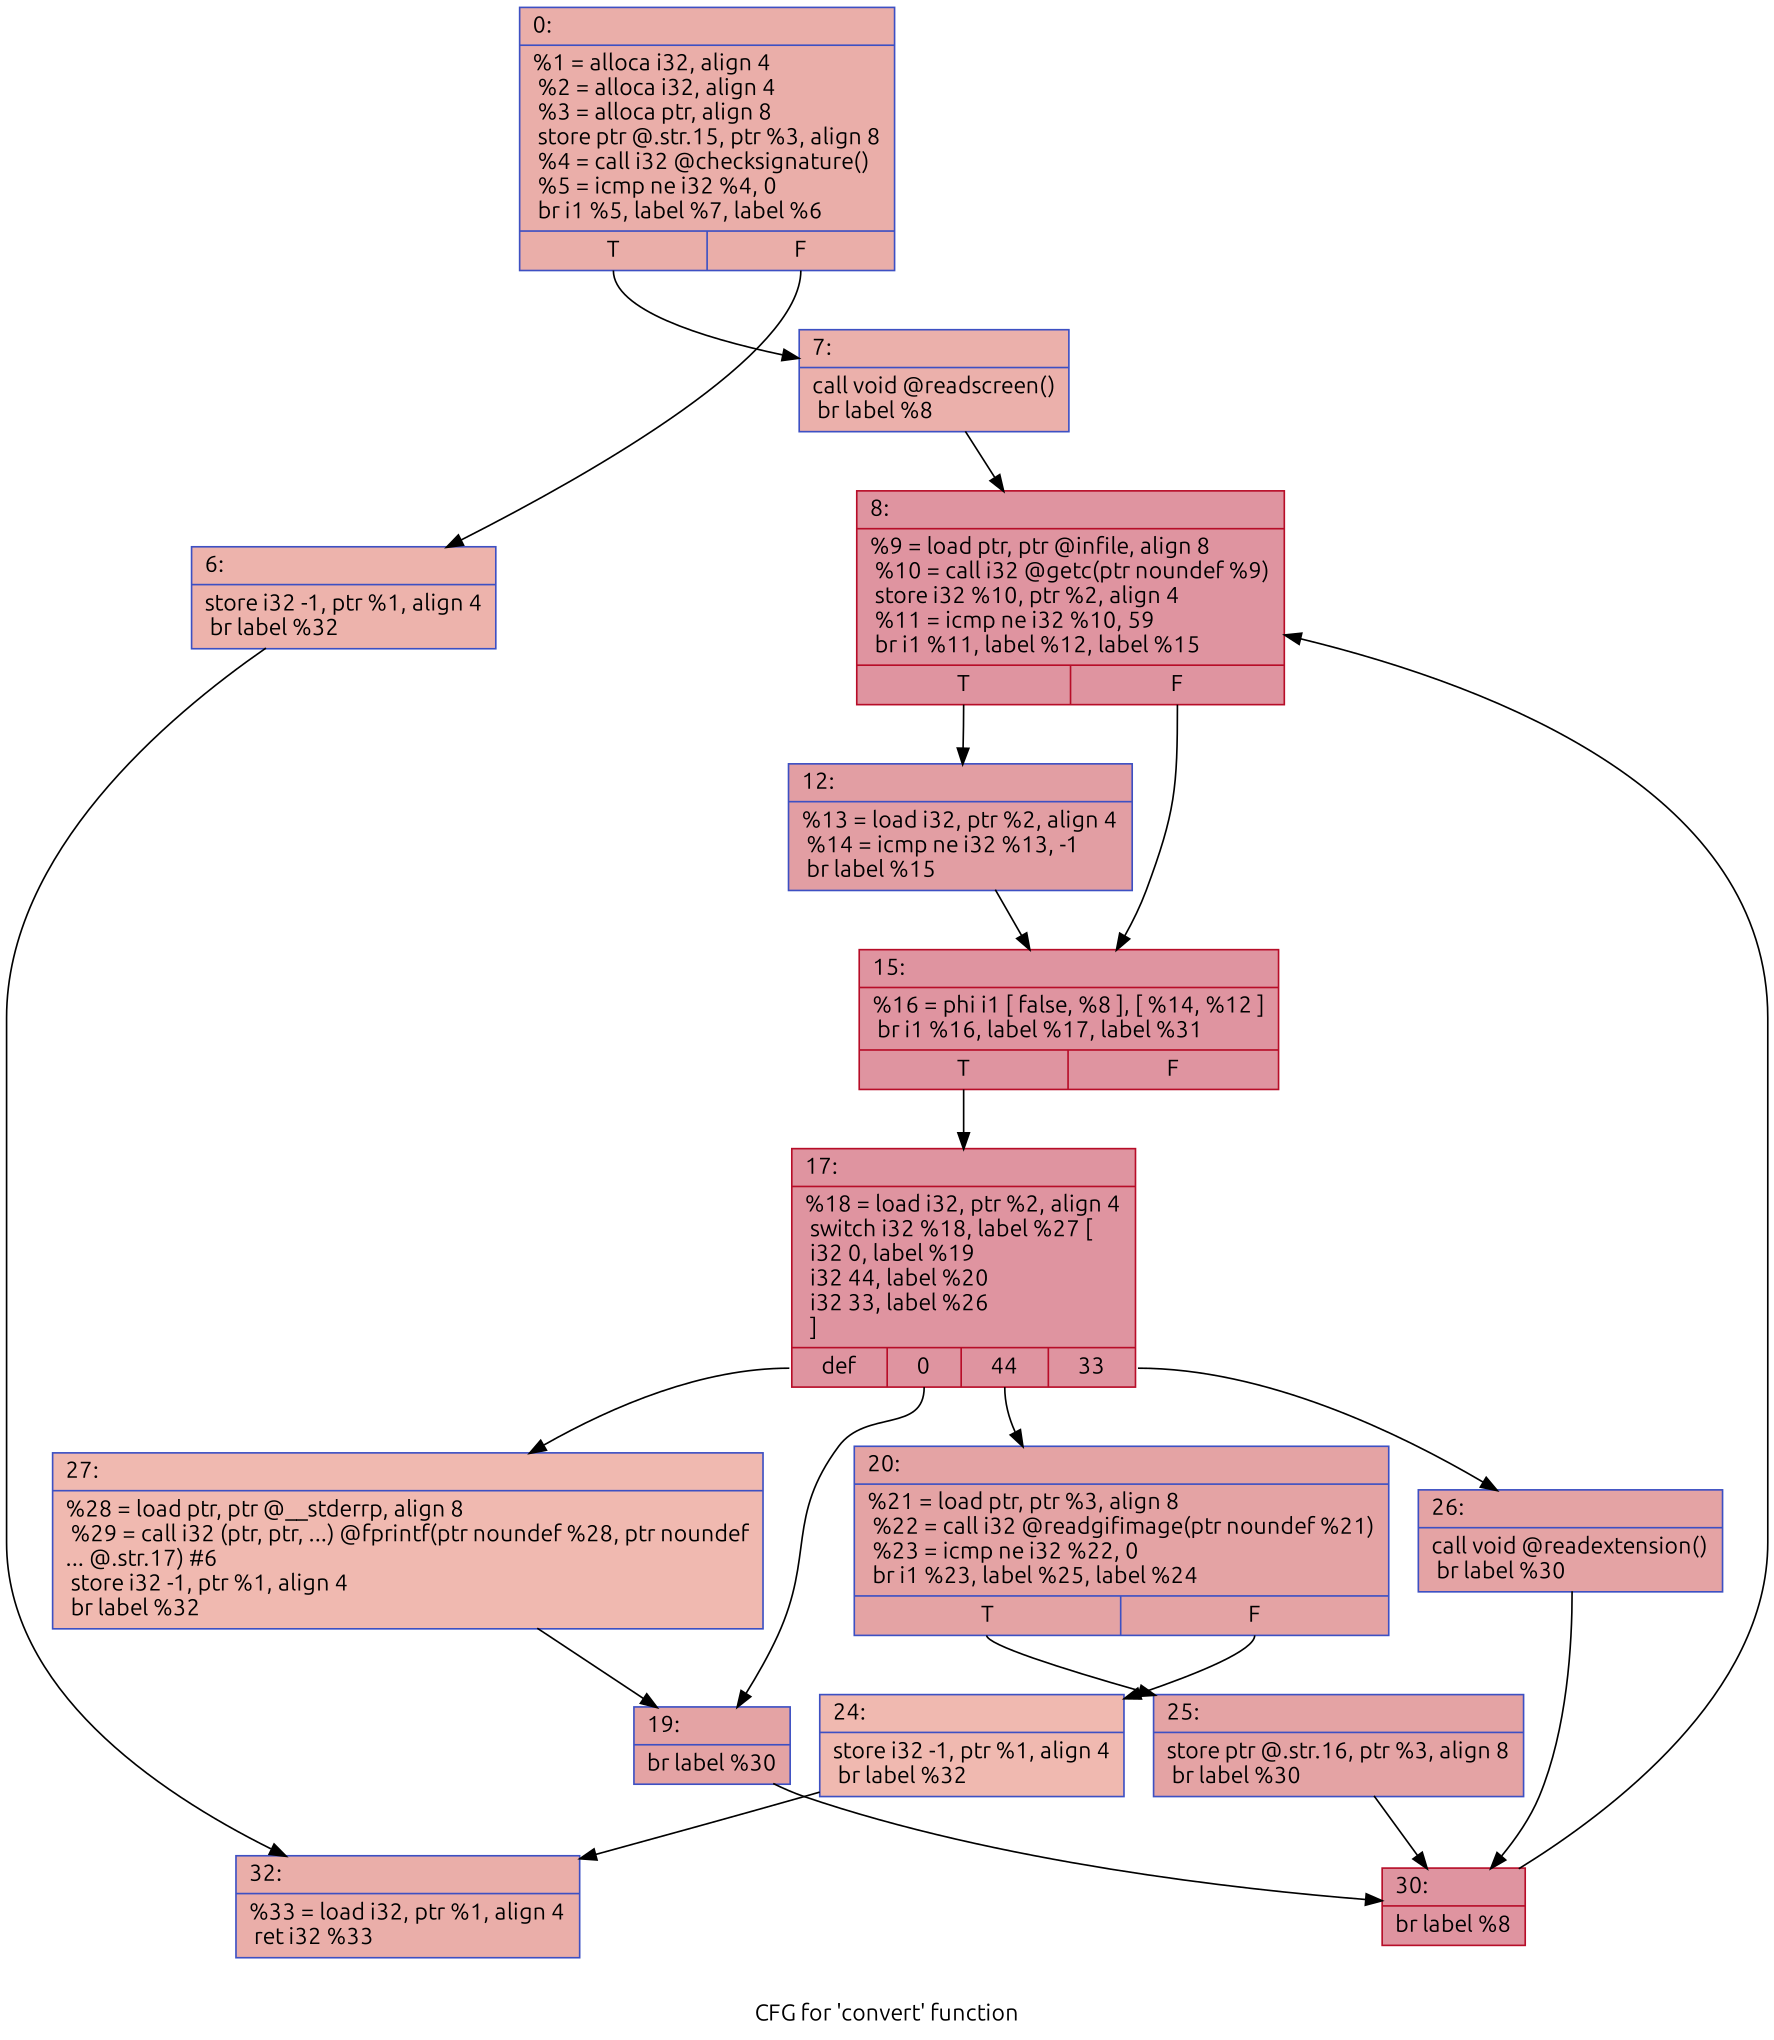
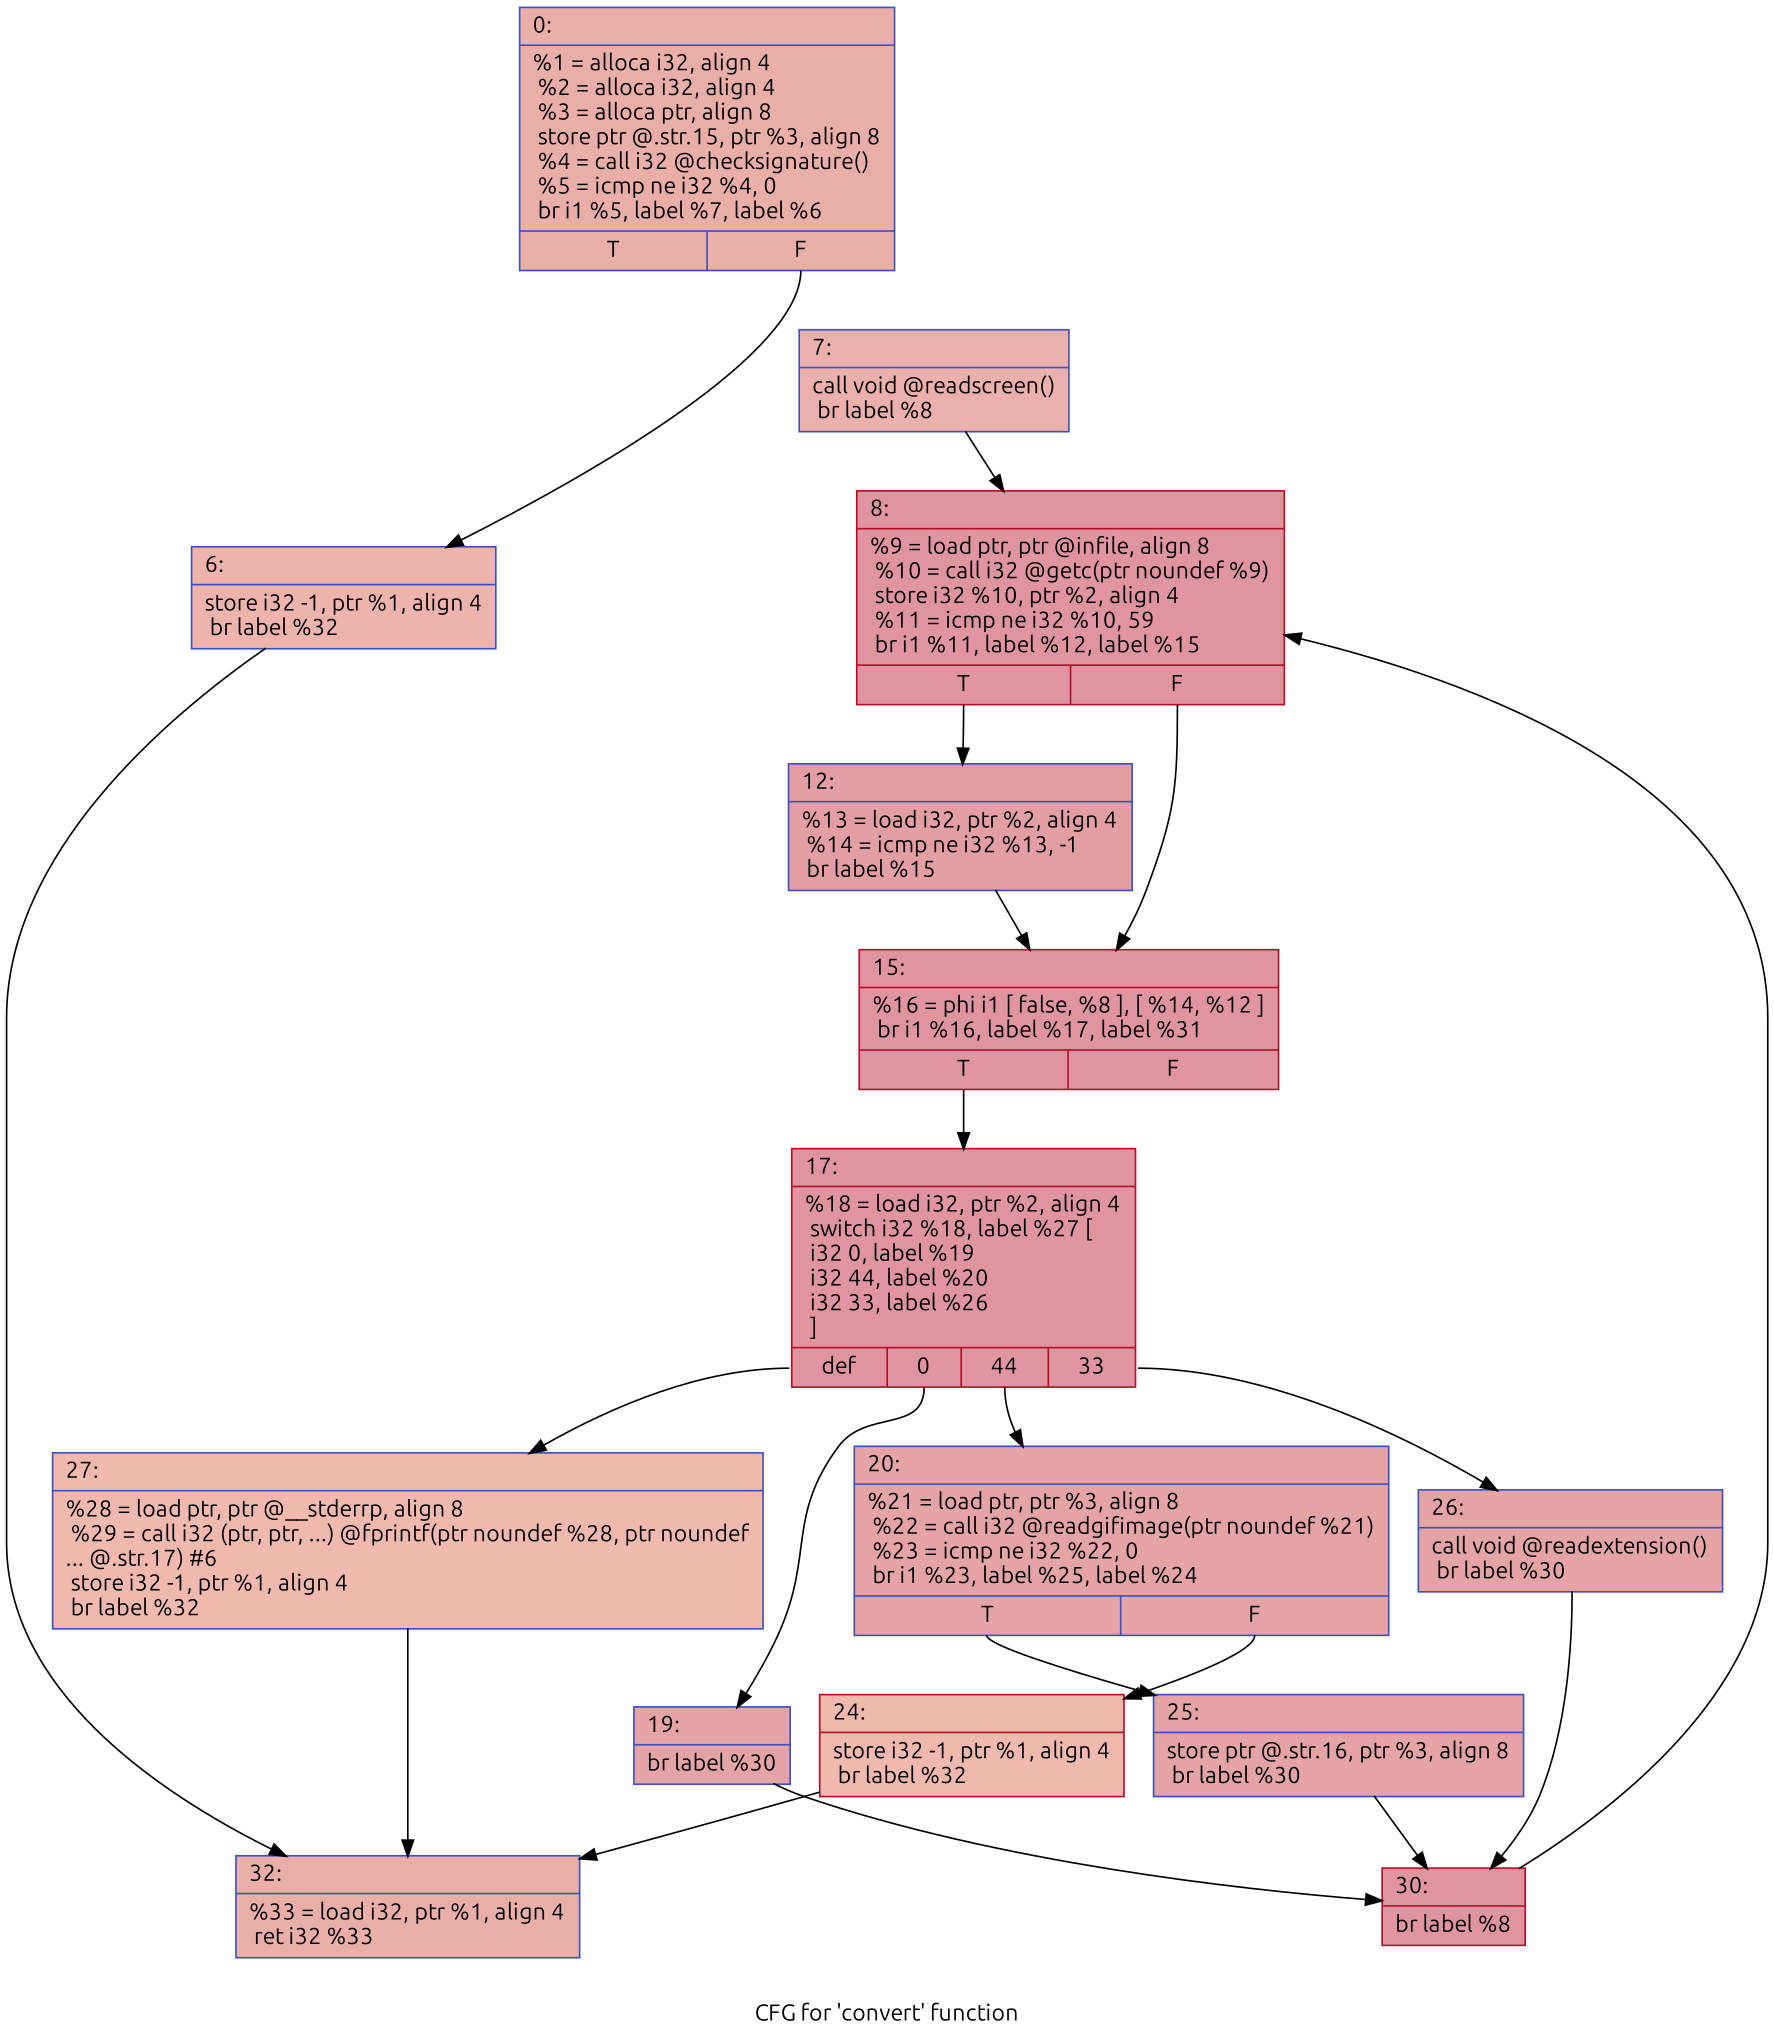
edge "0:" -> "7:": removed
edge "27:" -> "19:": now "27:" -> "32:"
node "24:": color #3d50c3ff -> #b70d28ff
